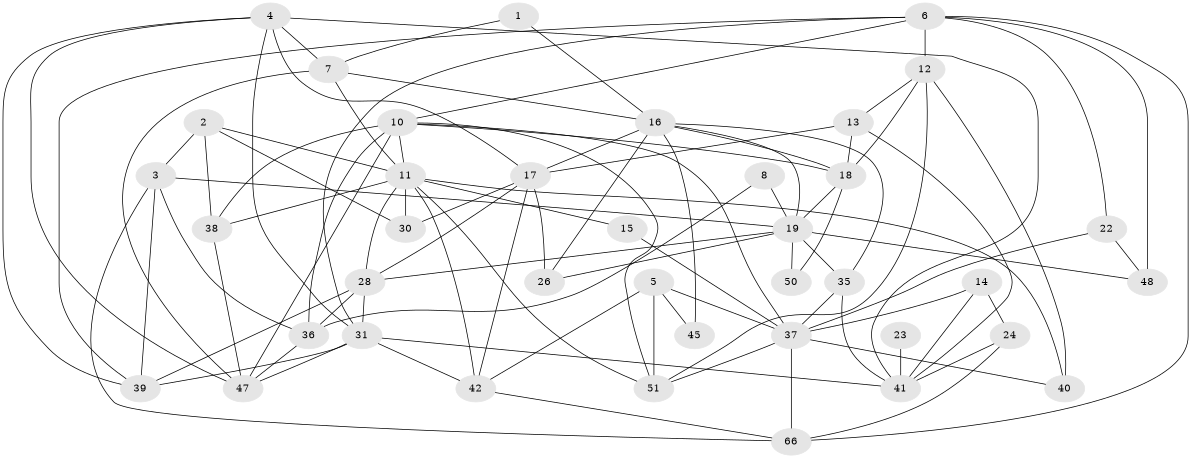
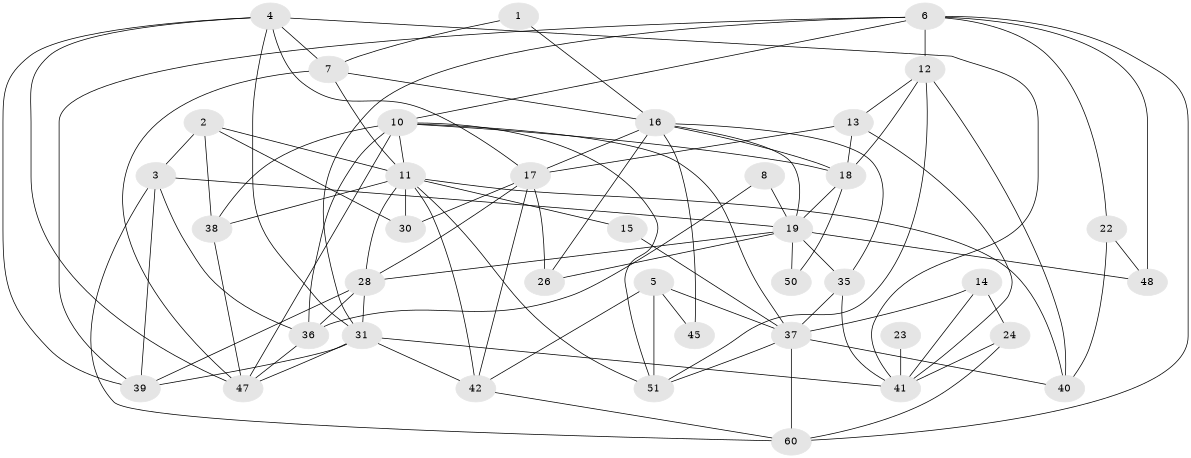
edge "22" -- "37": now "22" -- "40"
node "66": label "66" -> "60"
